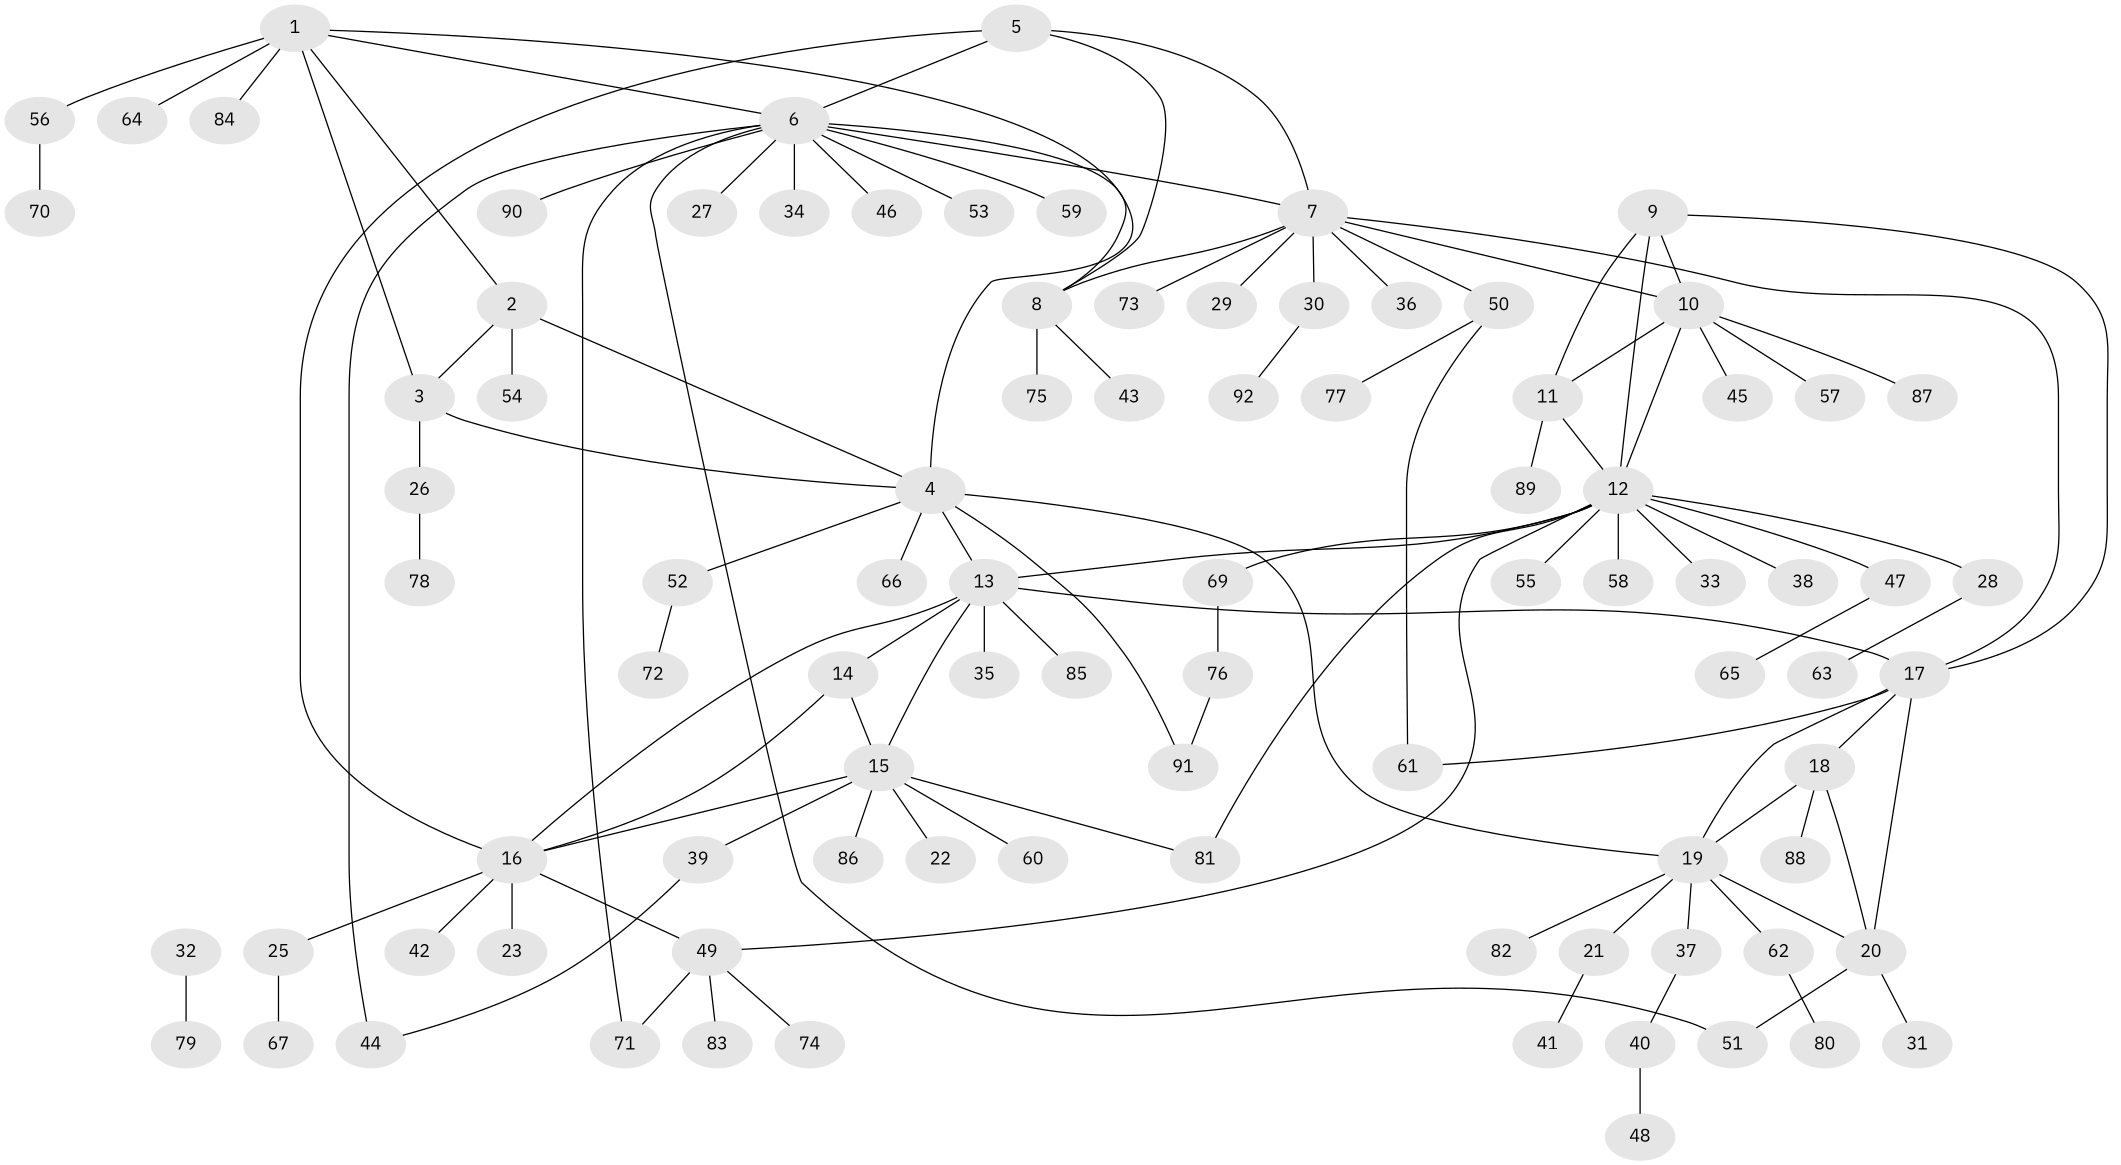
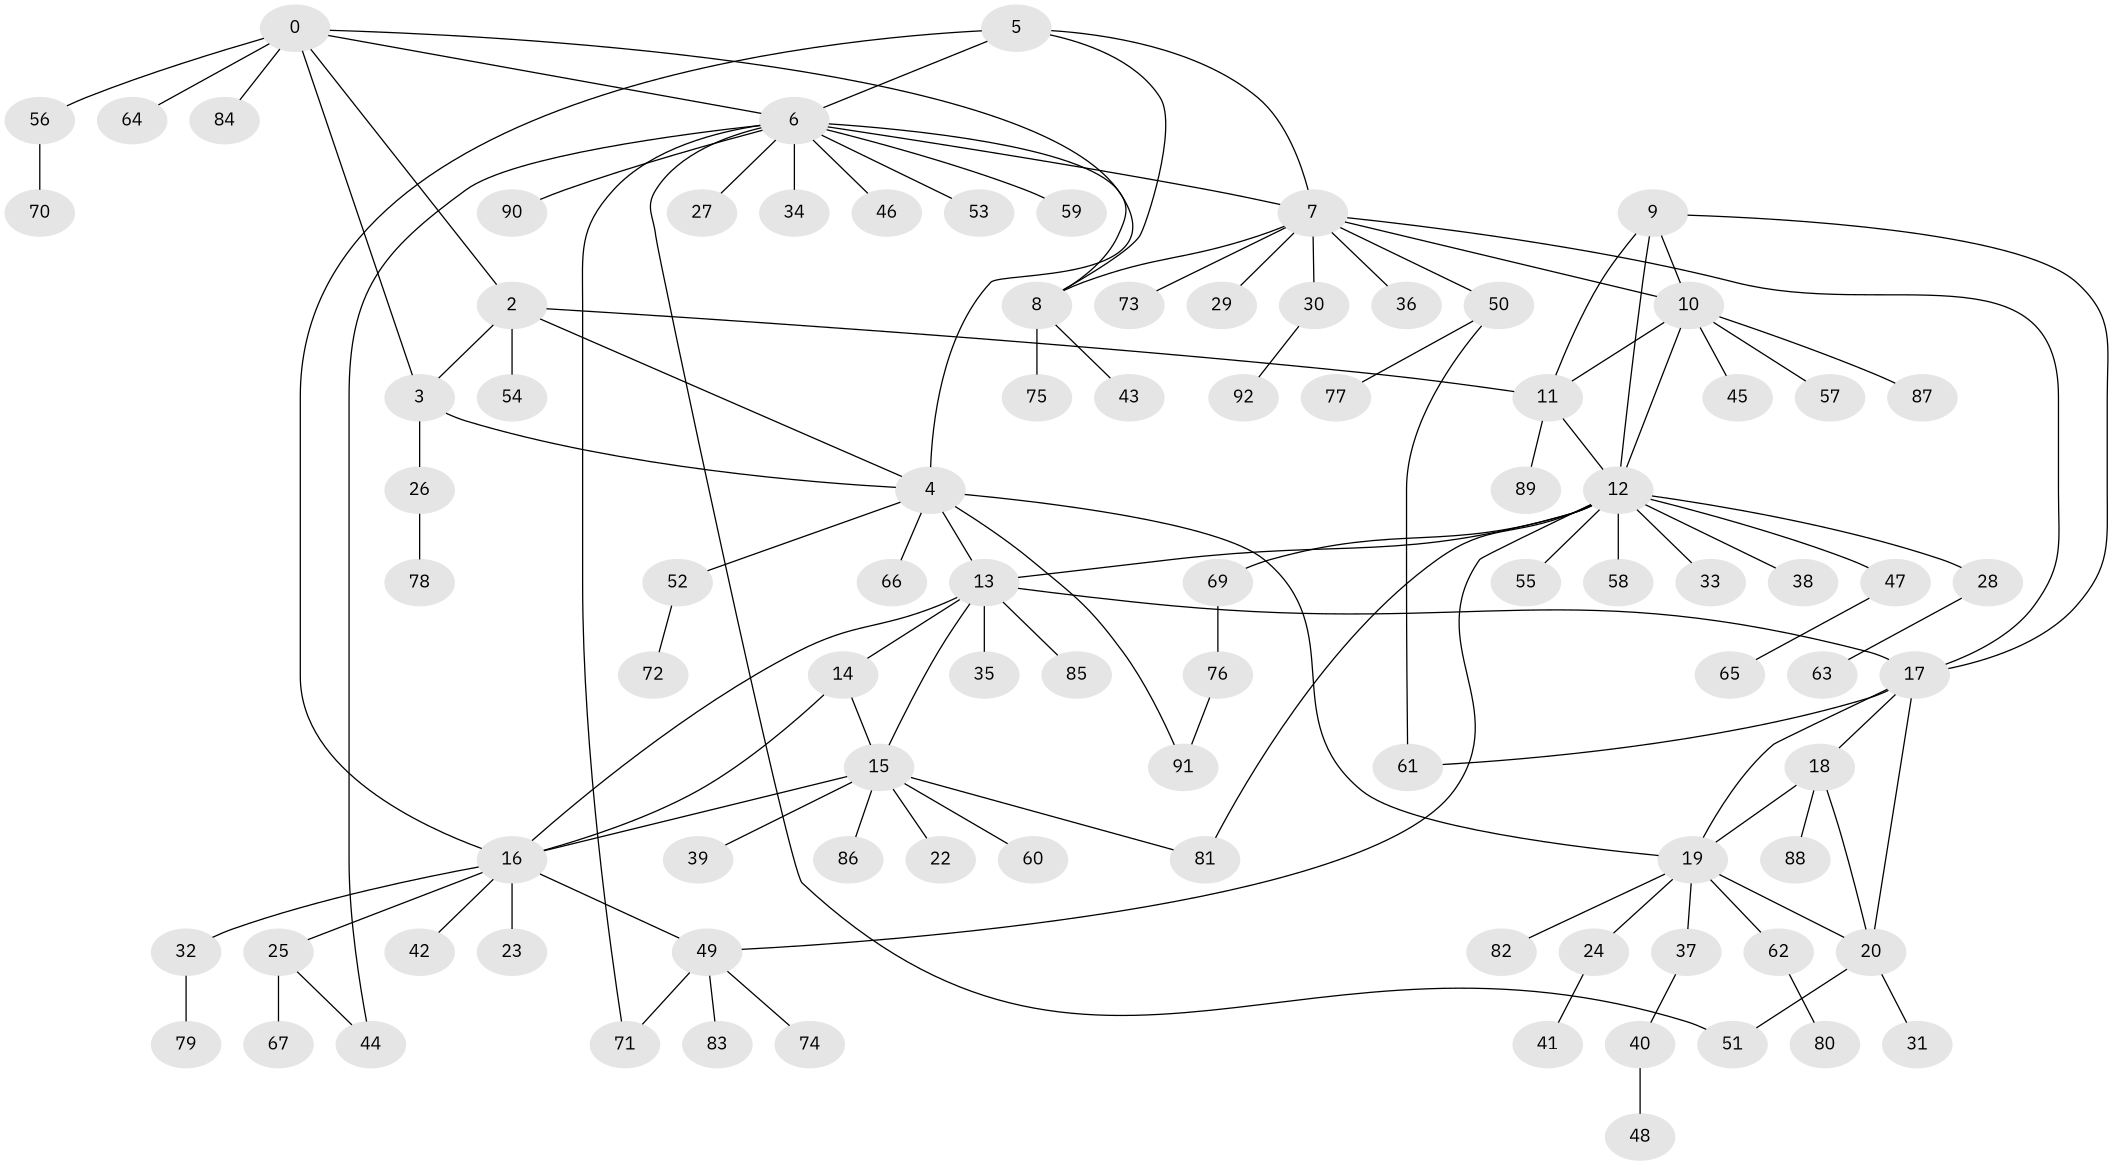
node "1": label "1" -> "0"
edge "2" -- "11": added
edge "16" -- "32": added
node "21": label "21" -> "24"
edge "39" -- "44": now "25" -- "44"
